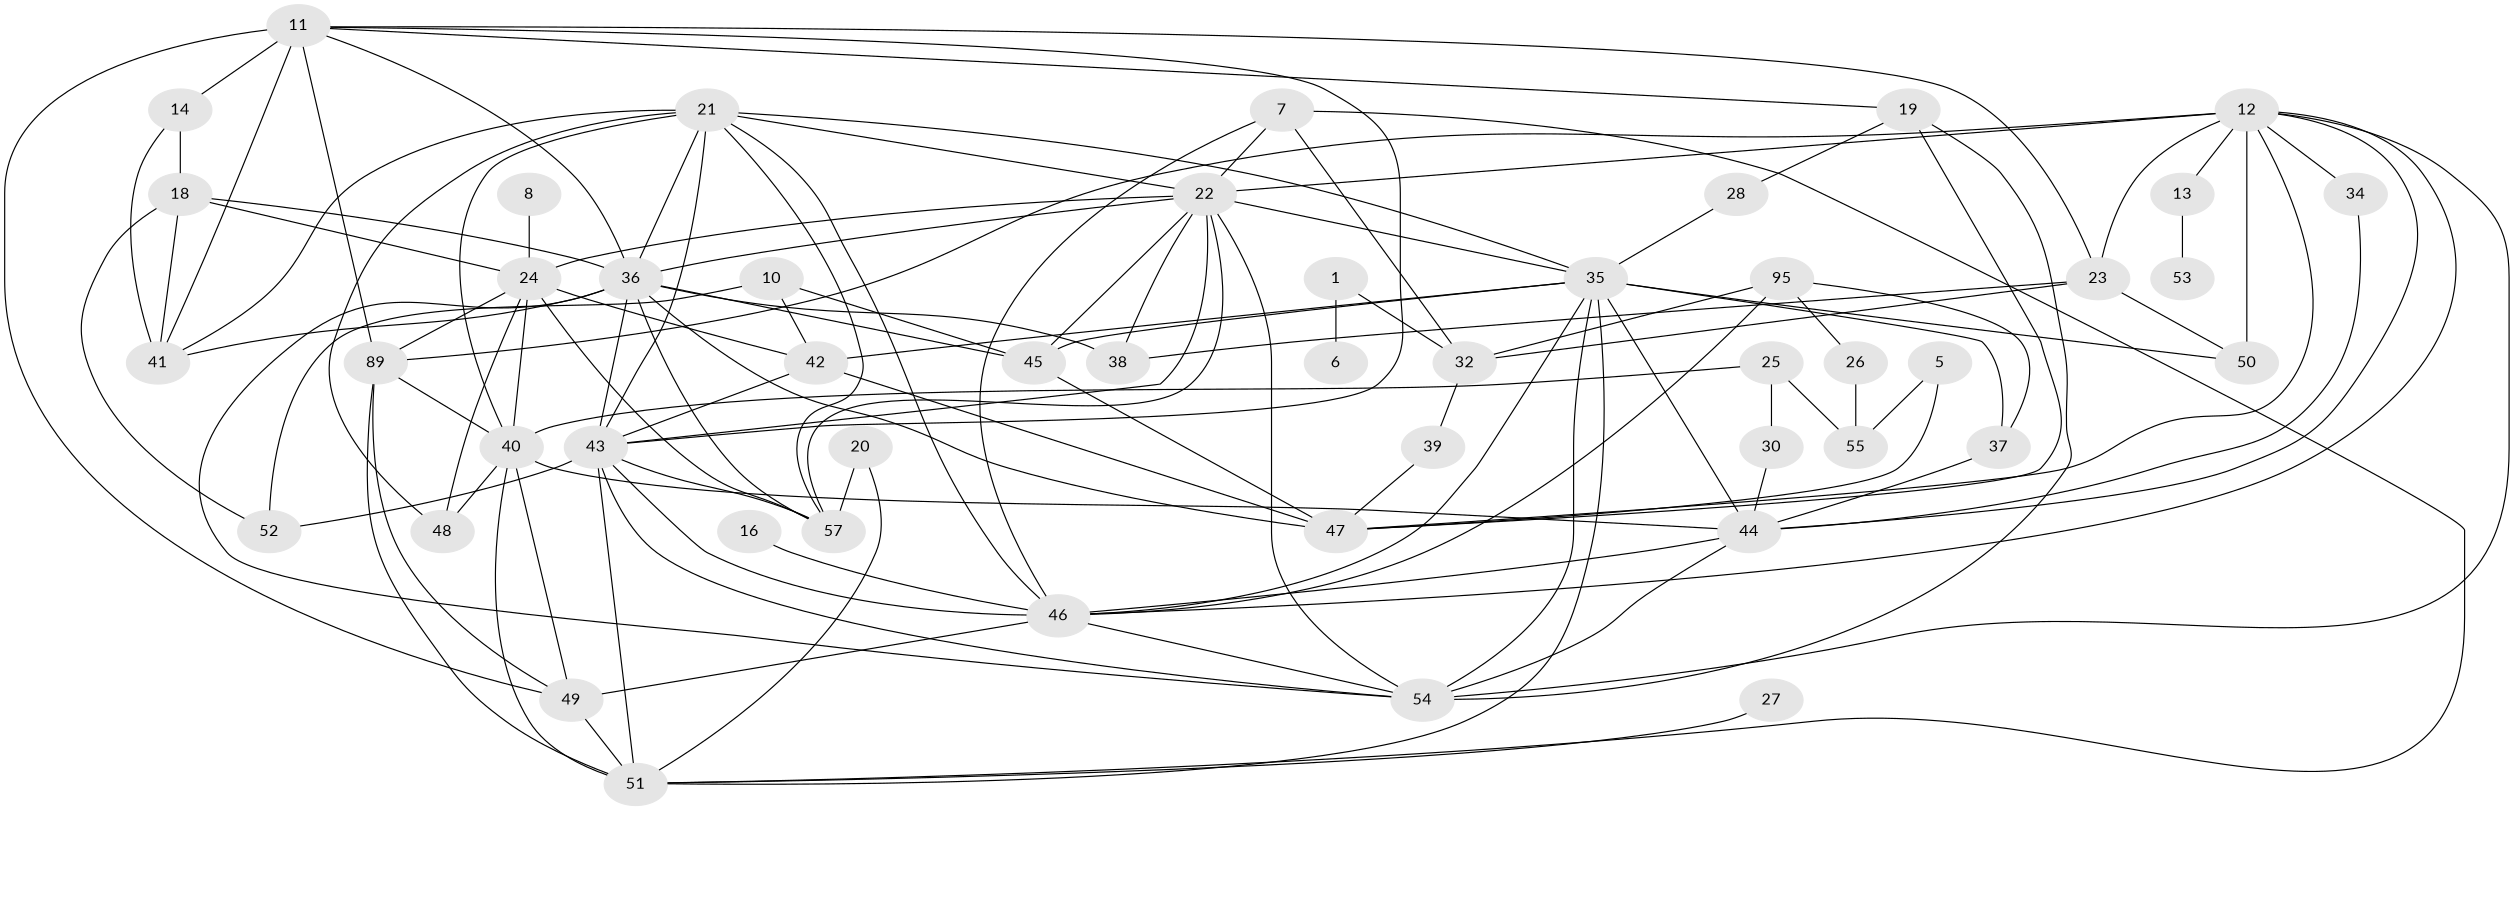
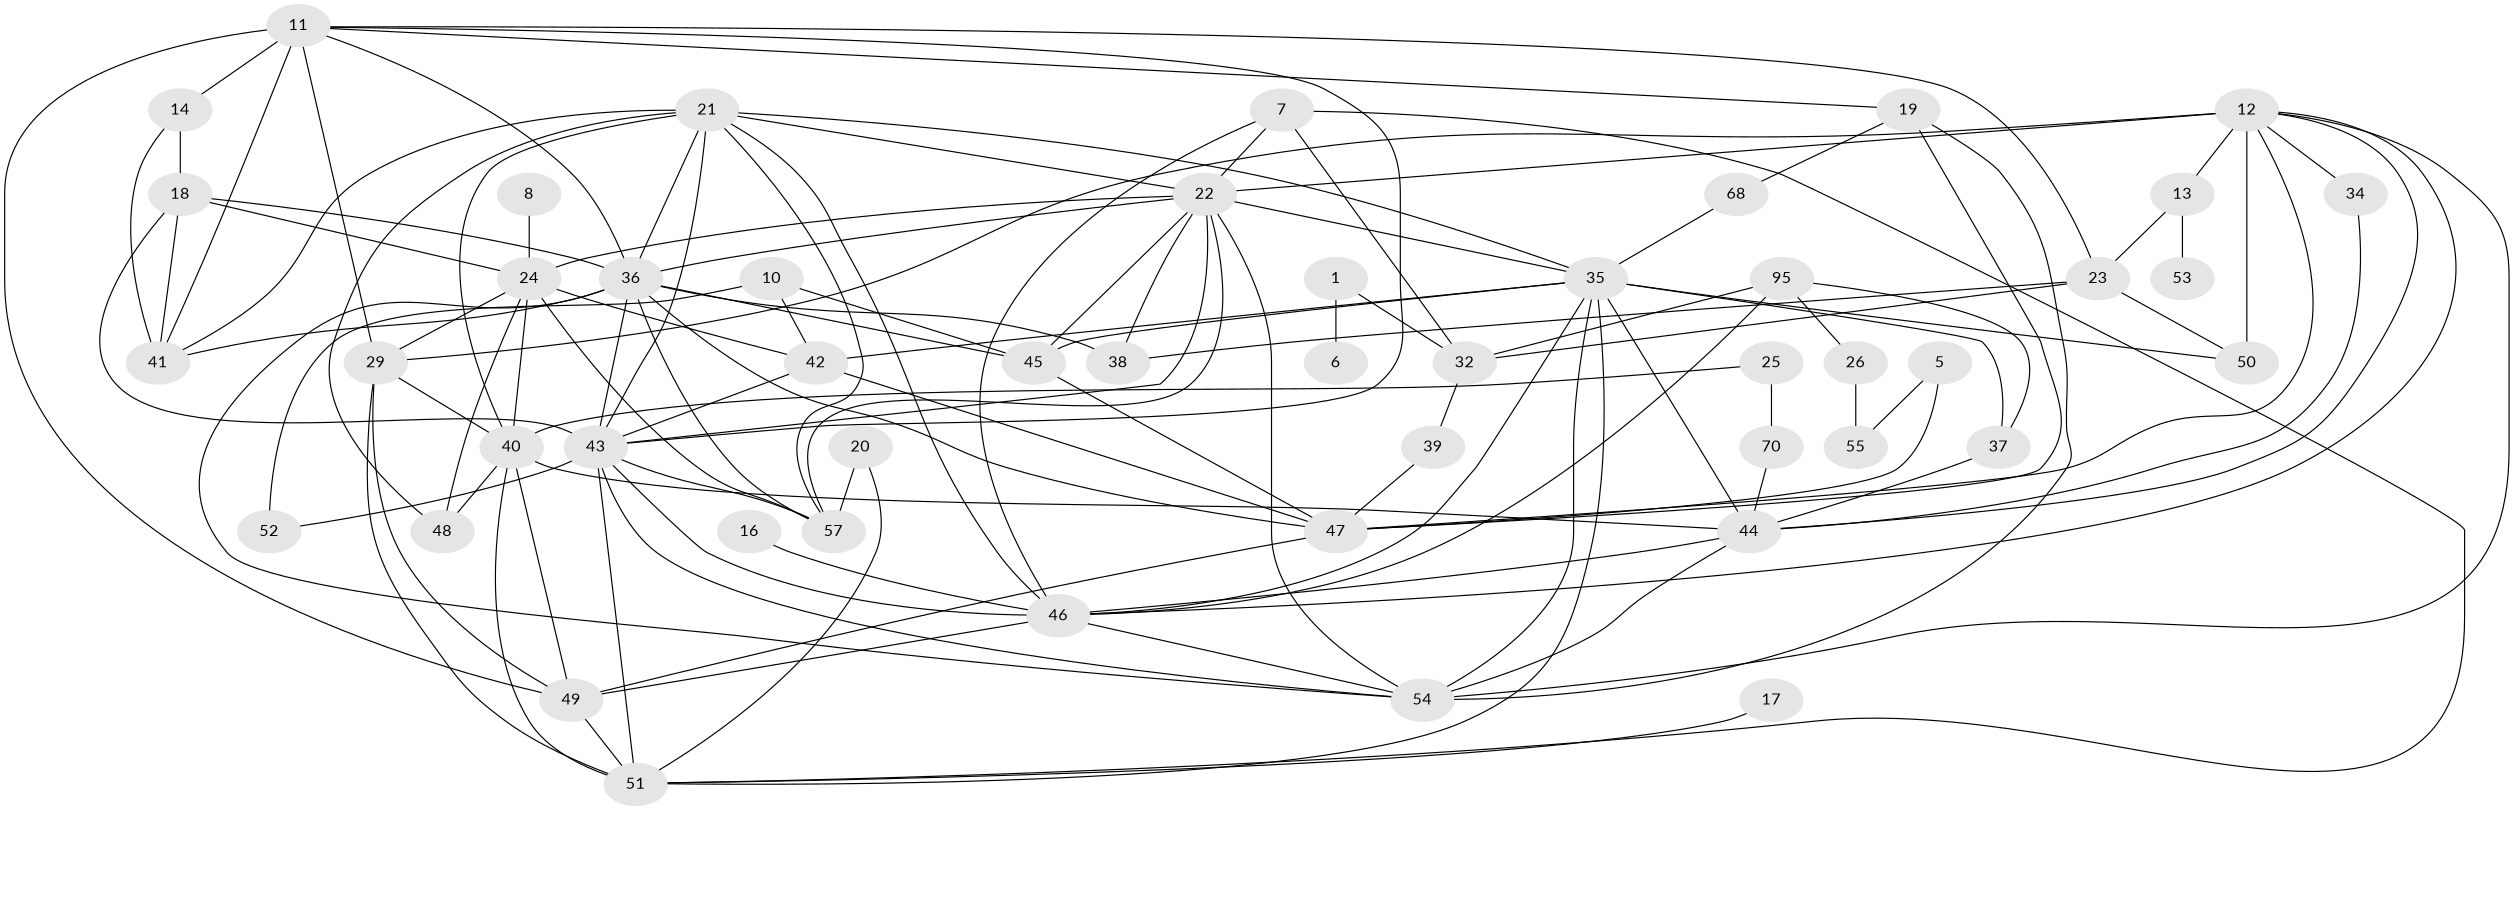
edge "12" -- "23": now "13" -- "23"
node "28": label "28" -> "68"
node "89": label "89" -> "29"
edge "18" -- "52": now "18" -- "43"
edge "25" -- "55": removed
node "30": label "30" -> "70"
edge "47" -- "49": added
node "27": label "27" -> "17"
